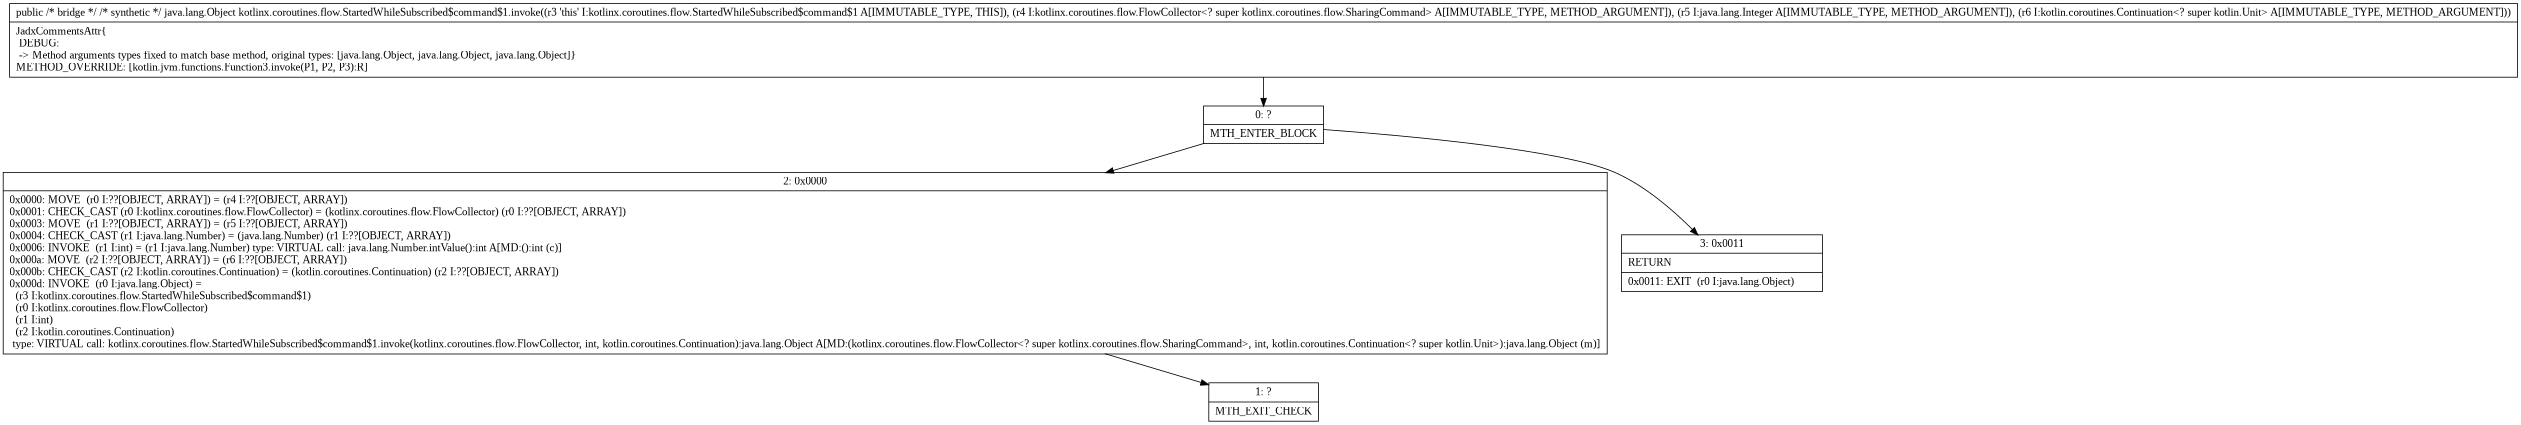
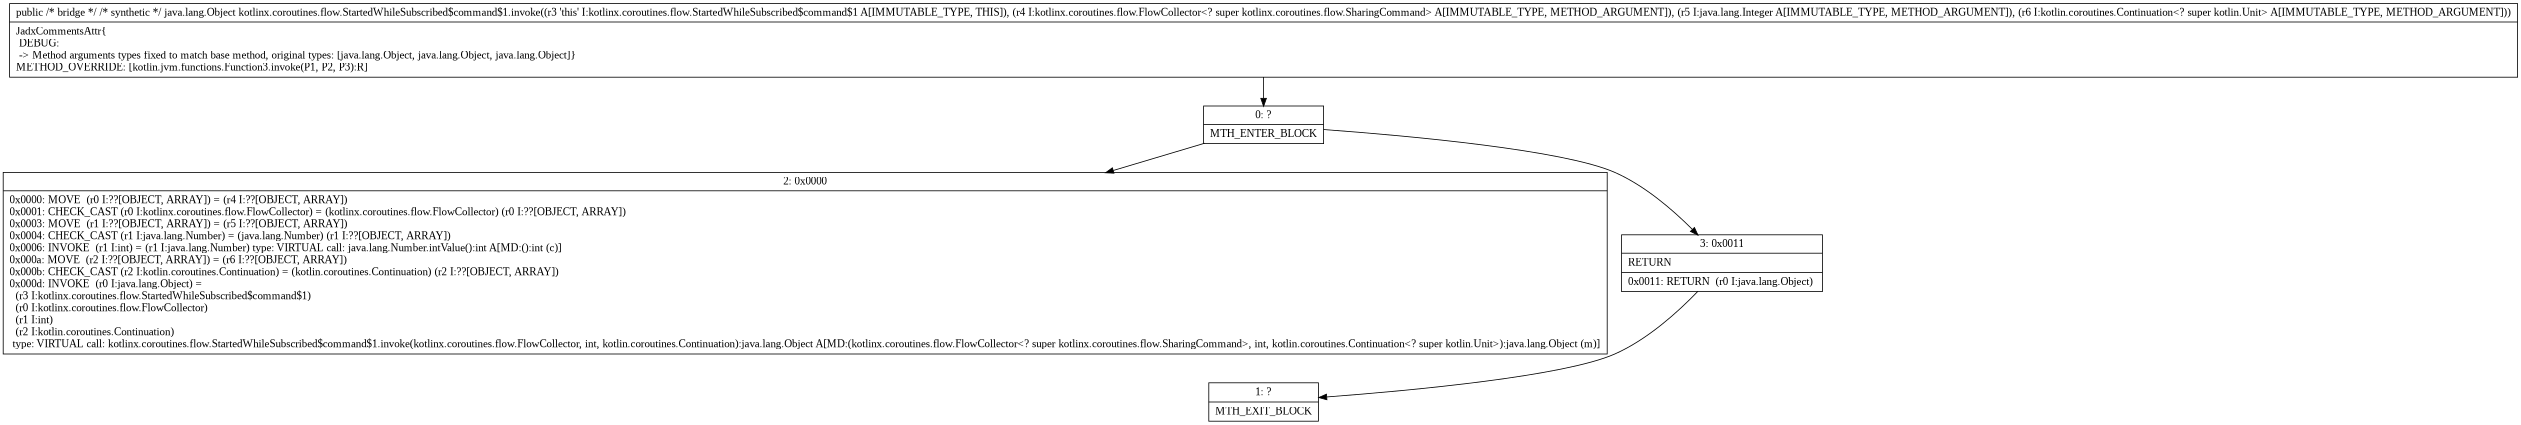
node "3: 0x0011": text "0x0011: EXIT  (r0 I:java.lang.Object)" -> "0x0011: RETURN  (r0 I:java.lang.Object)"
edge "2: 0x0000" -> "1: ?": now "3: 0x0011" -> "1: ?"
node "1: ?": text "MTH_EXIT_CHECK" -> "MTH_EXIT_BLOCK"
